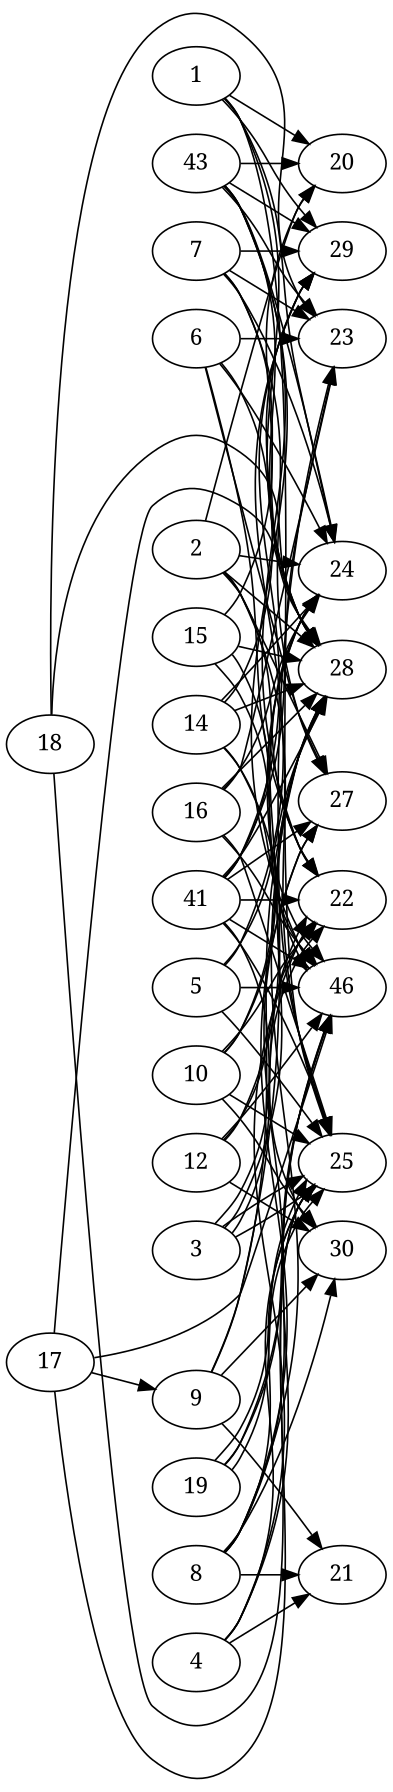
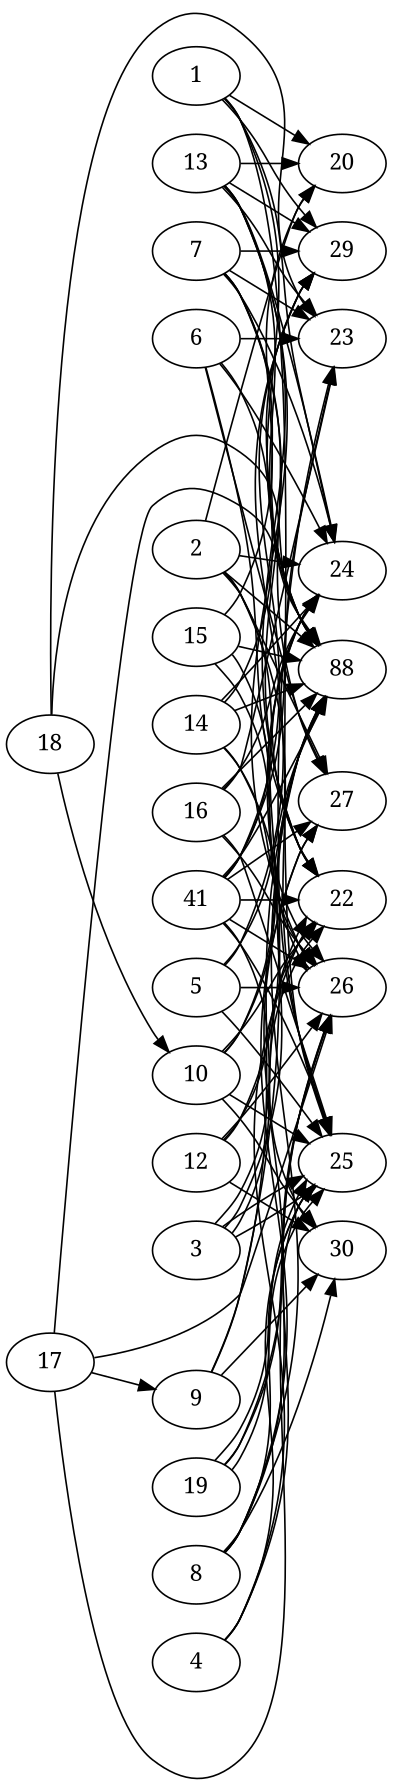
node "43": label "43" -> "13"
edge "7" -> "22": added
node "28": label "28" -> "88"
node "46": label "46" -> "26"
edge "18" -> "25": now "18" -> "10"
node "21": removed
